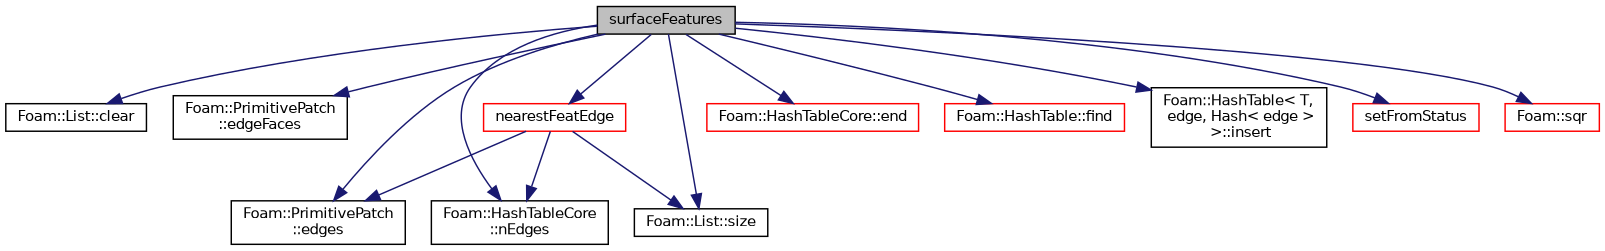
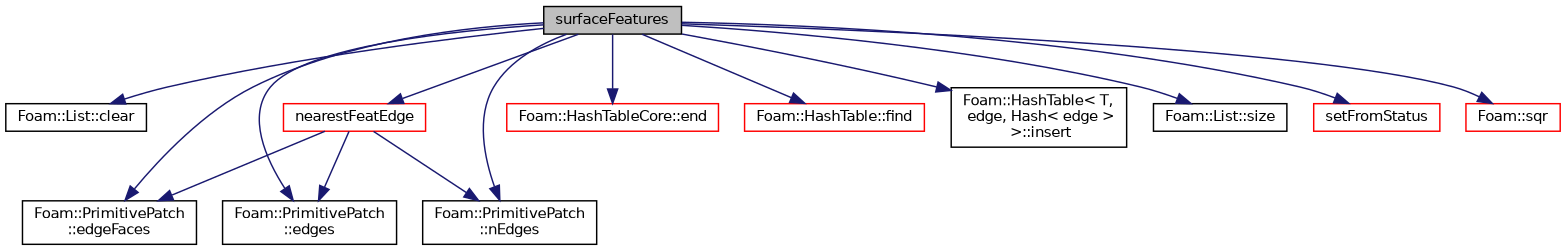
edge "nearestFeatEdge" -> "Foam::List::size": now "nearestFeatEdge" -> "Foam::PrimitivePatch ::edgeFaces"
node "Foam::HashTableCore ::nEdges": label "Foam::HashTableCore ::nEdges" -> "Foam::PrimitivePatch ::nEdges"
